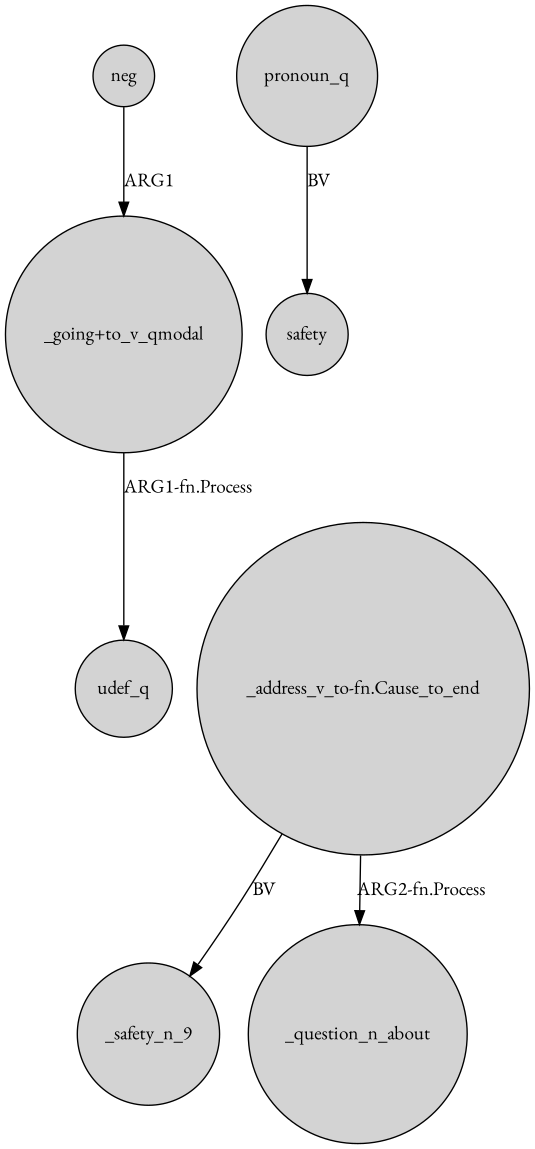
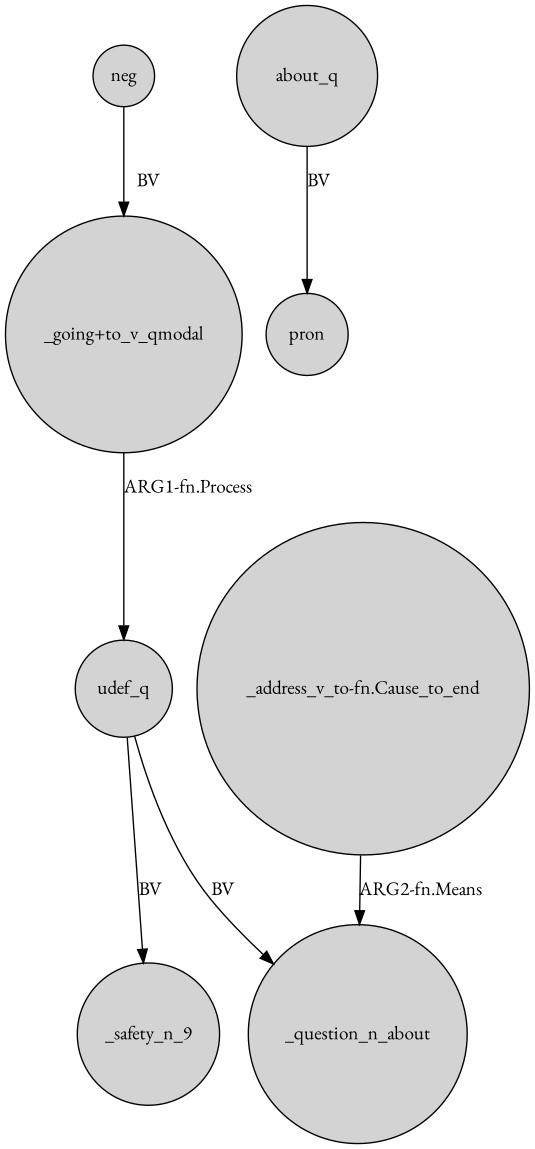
node "pronoun_q": label "pronoun_q" -> "about_q"
edge "neg" -> "_going+to_v_qmodal": label "ARG1" -> "BV"
node "safety": label "safety" -> "pron"
edge "udef_q" -> "_question_n_about": added, label "BV"
edge "_address_v_to-fn.Cause_to_end" -> "_question_n_about": label "ARG2-fn.Process" -> "ARG2-fn.Means"
edge "_address_v_to-fn.Cause_to_end" -> "_safety_n_9": now "udef_q" -> "_safety_n_9"
